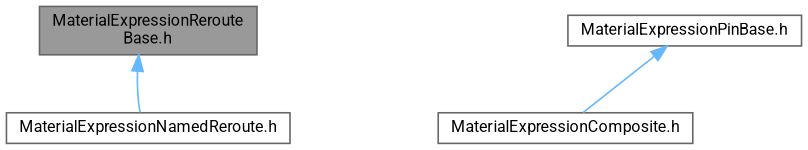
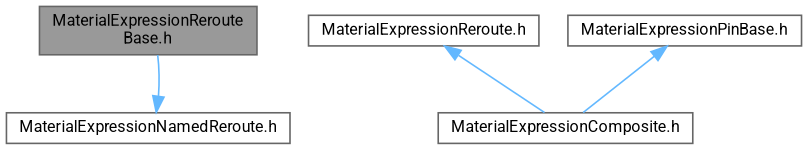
node "MaterialExpressionReroute.h": added
edge "MaterialExpressionNamedReroute.h" -> "MaterialExpressionReroute Base.h": reversed
